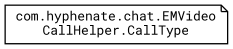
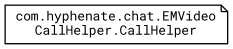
node "com.hyphenate.chat.EMVideo CallHelper.CallType": label "com.hyphenate.chat.EMVideo CallHelper.CallType" -> "com.hyphenate.chat.EMVideo CallHelper.CallHelper"
